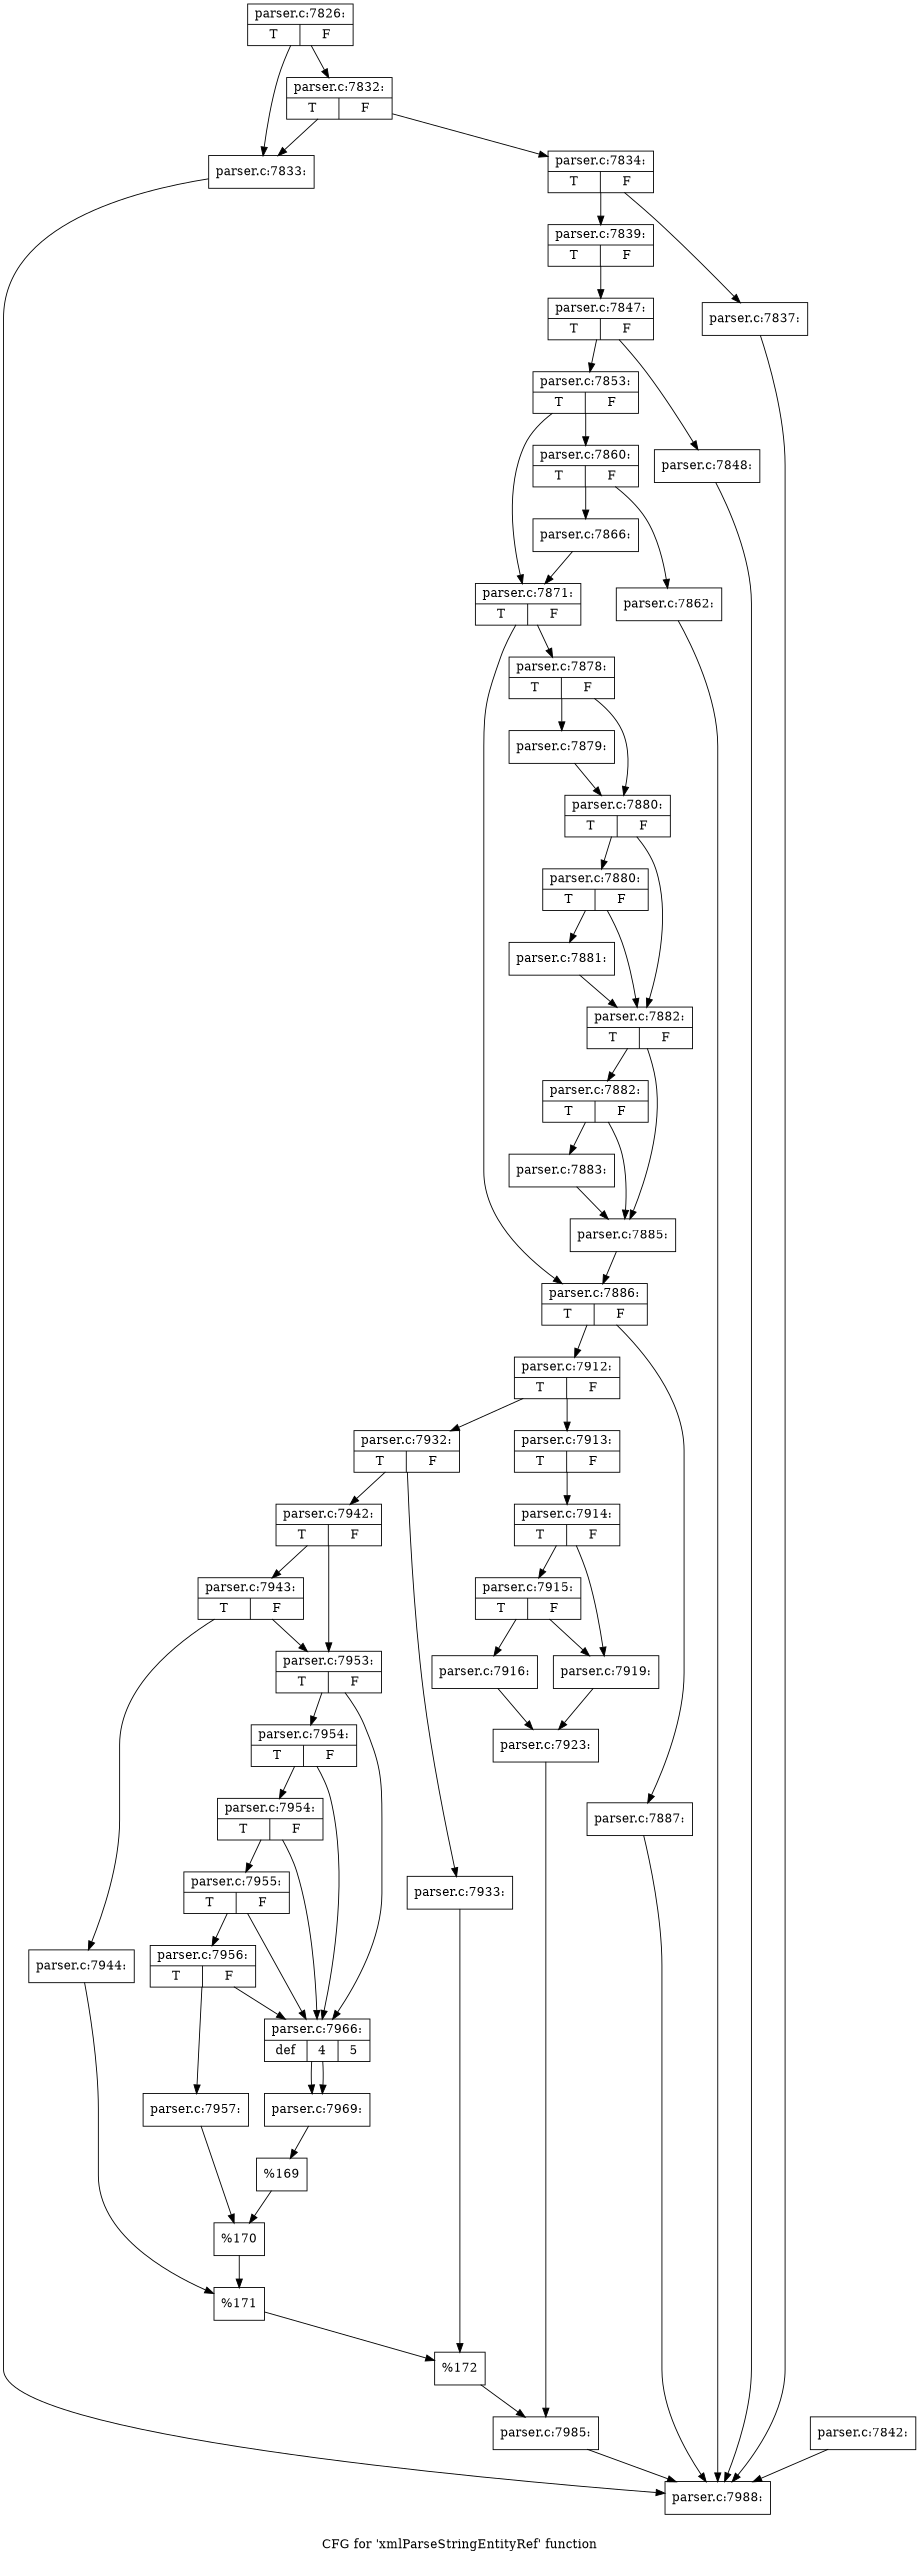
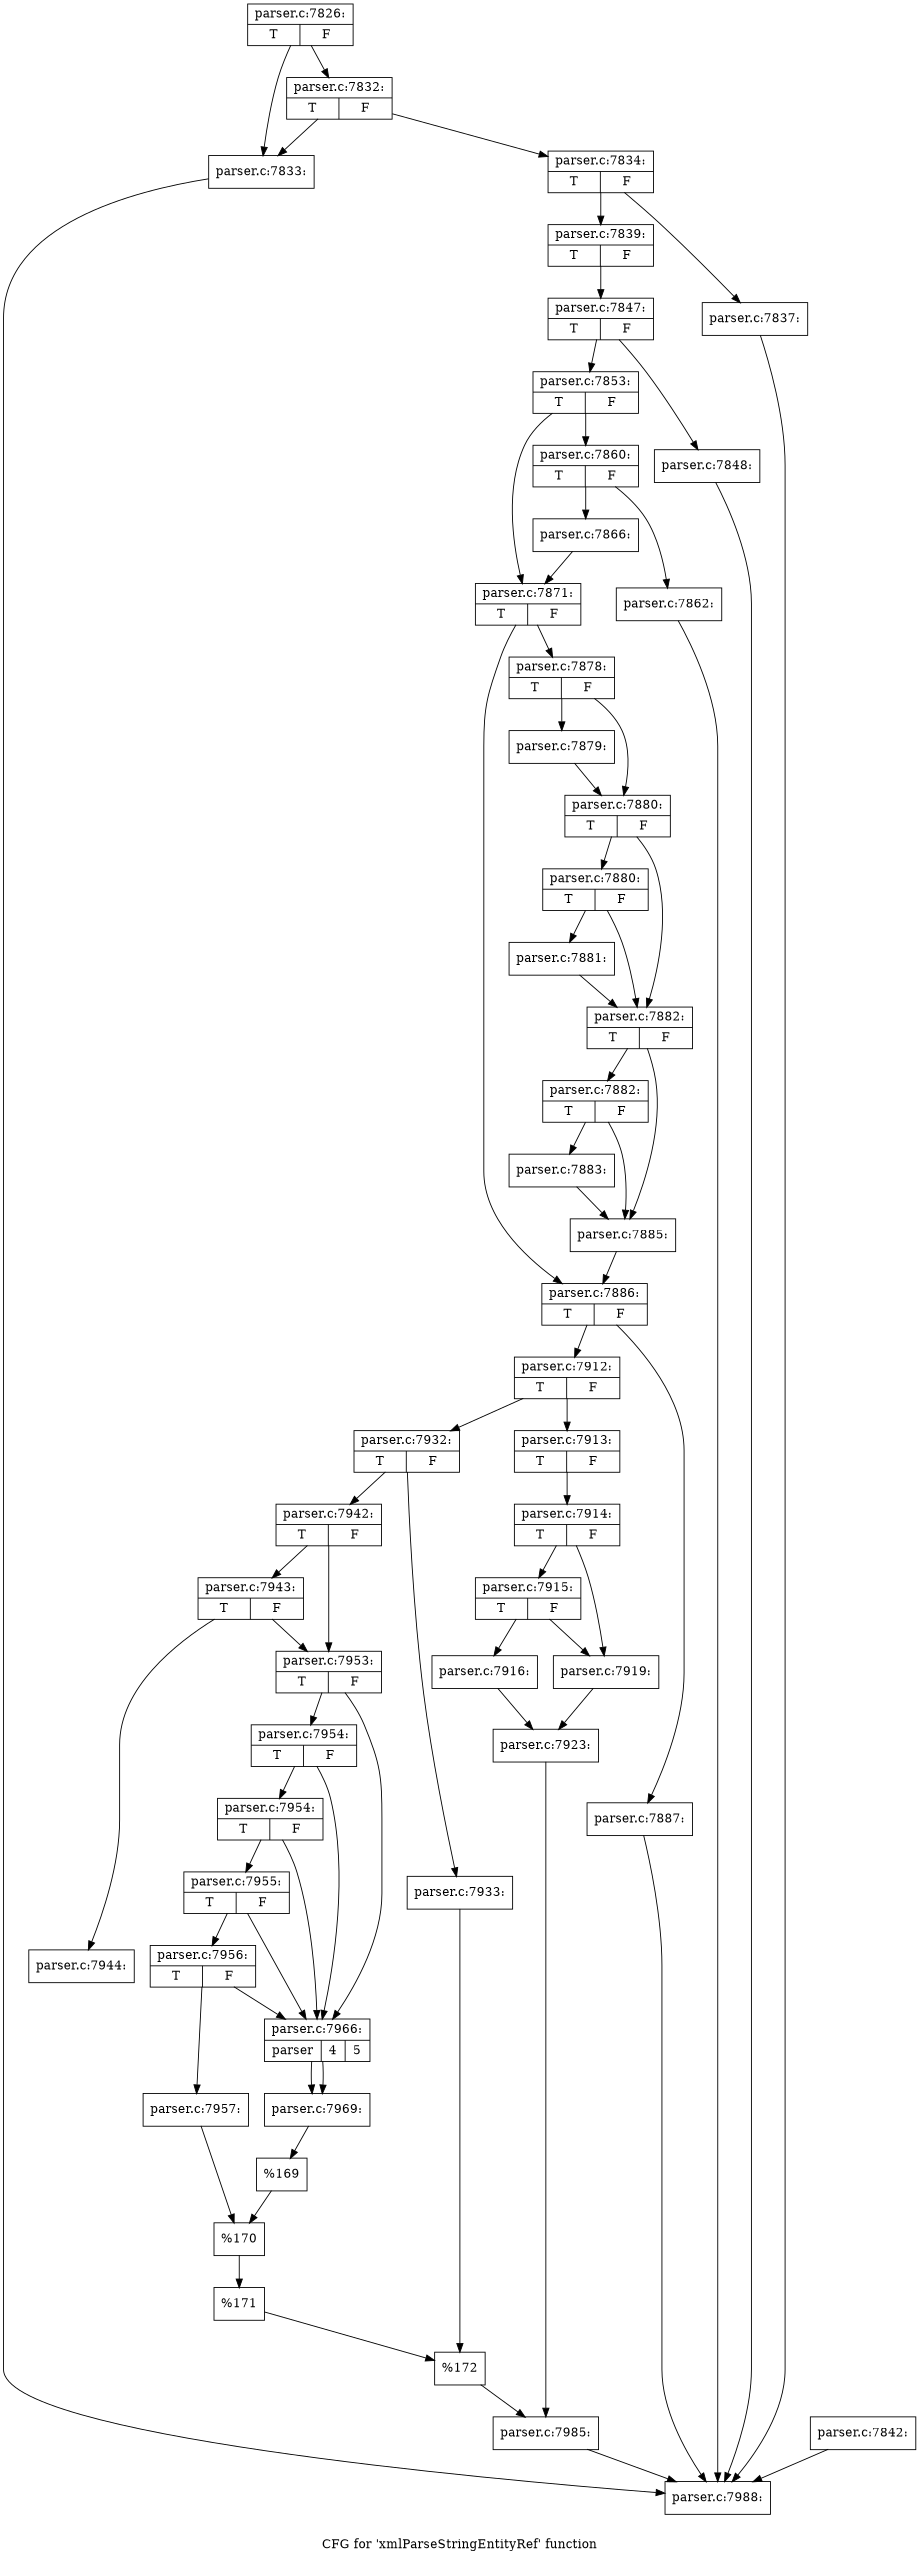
node "parser.c:7966:": text "def" -> "parser"
edge "parser.c:7944:" -> "%171": removed
